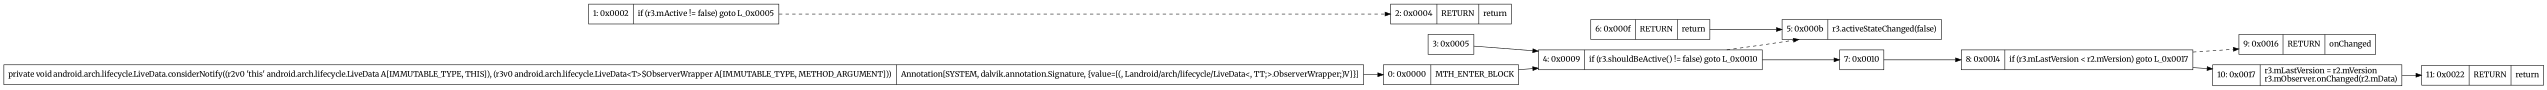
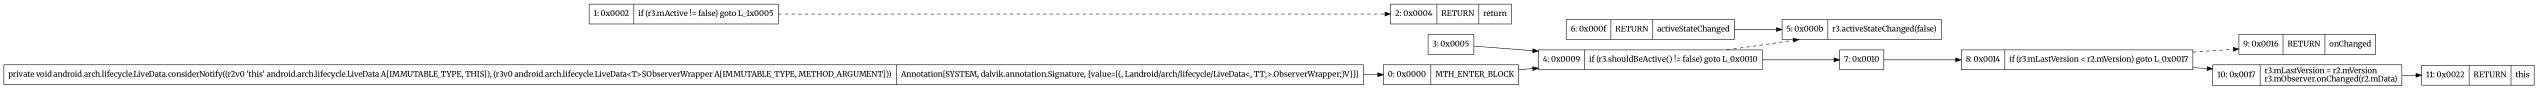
node "1: 0x0002": text "if (r3.mActive != false) goto L_0x0005" -> "if (r3.mActive != false) goto L_1x0005"
node "6: 0x000f": text "return" -> "activeStateChanged"
node "11: 0x0022": text "return" -> "this"
